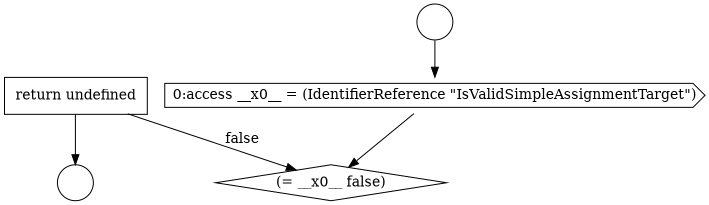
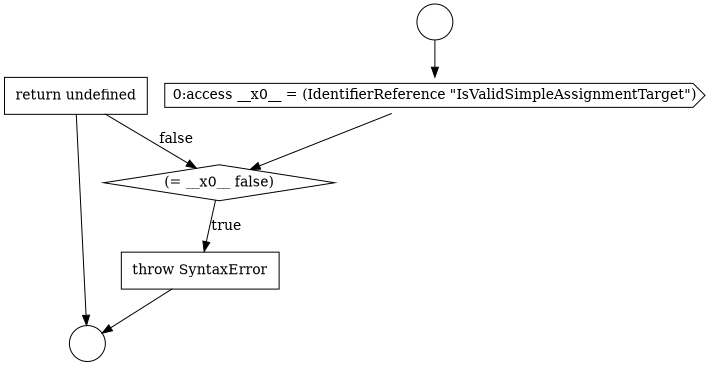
node "throw SyntaxError": added
